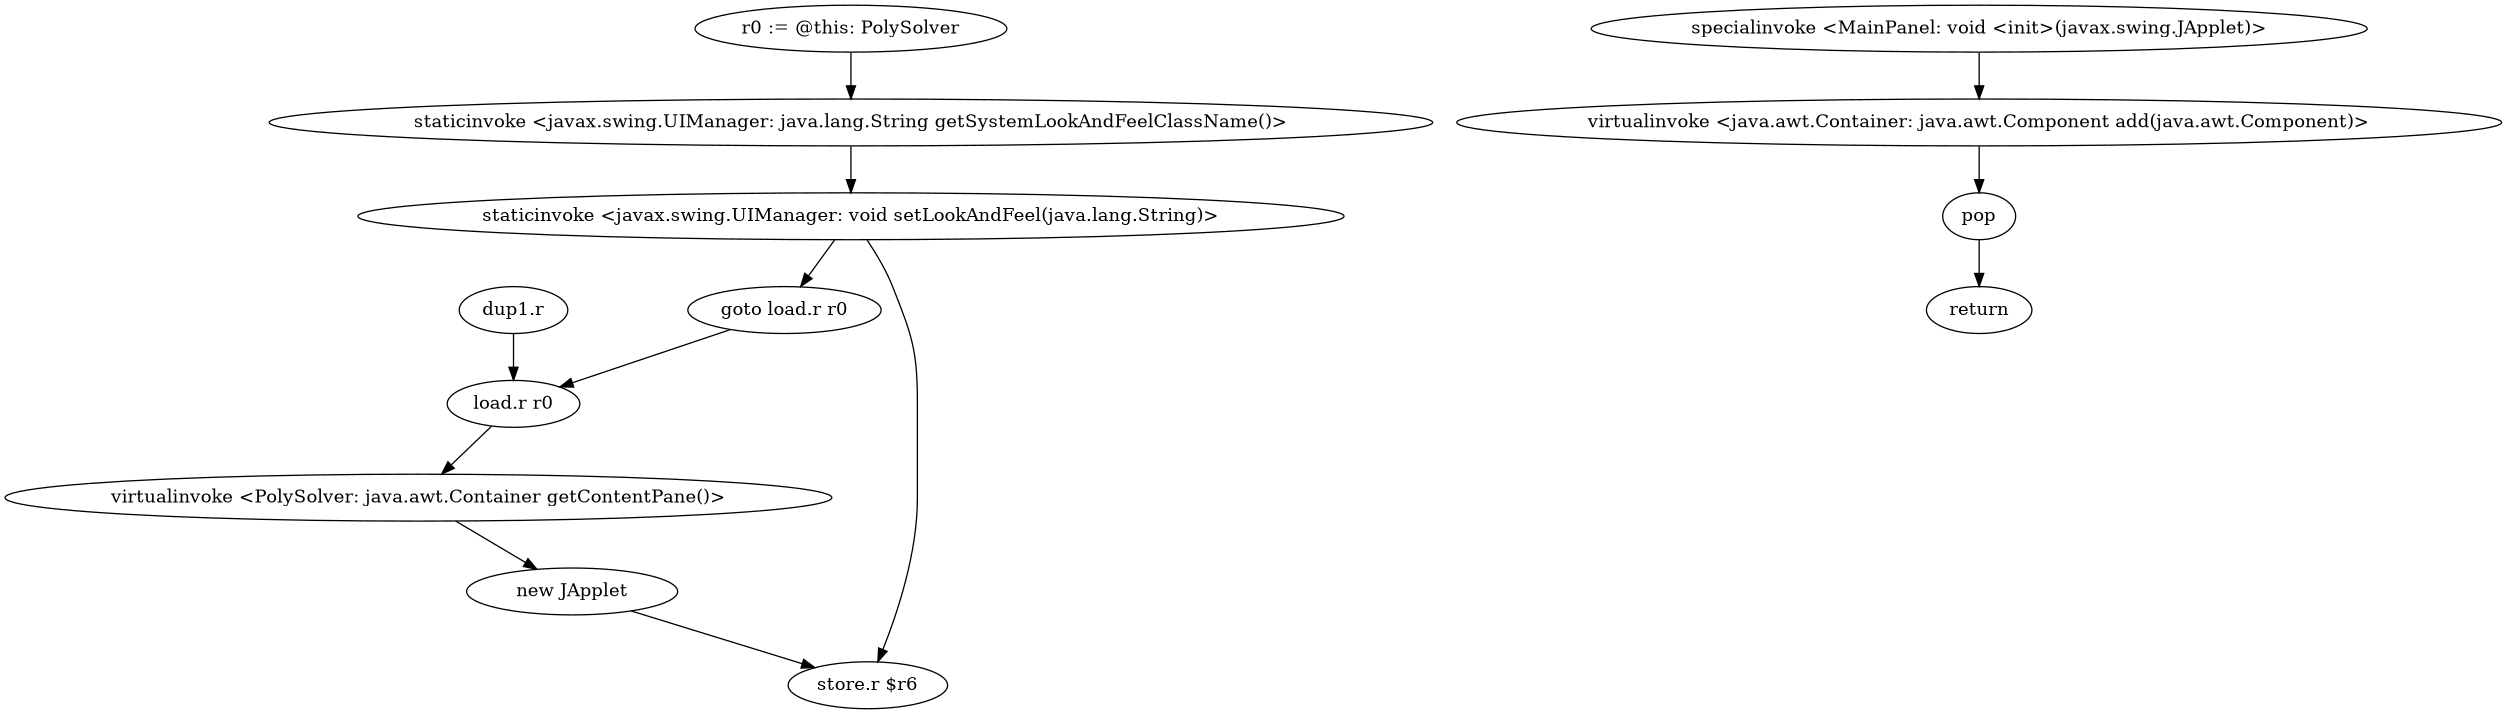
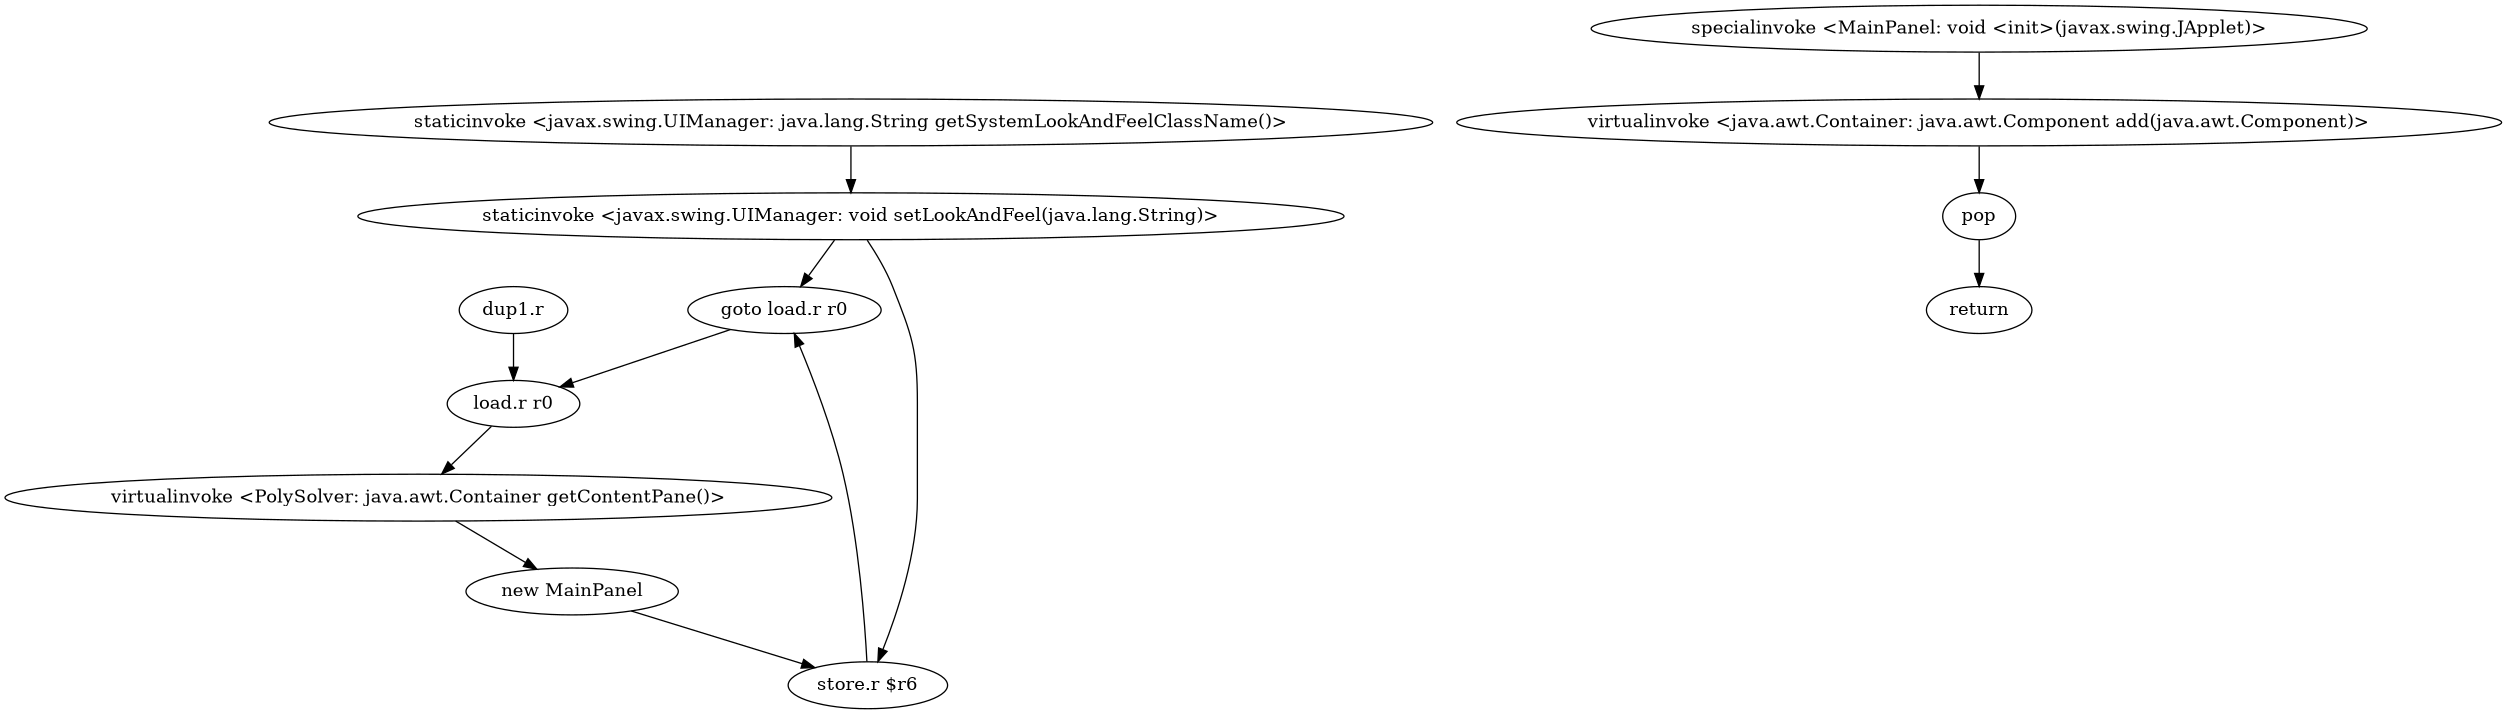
node "r0 := @this: PolySolver": removed
edge "store.r $r6" -> "goto load.r r0": added
node "new JApplet": label "new JApplet" -> "new MainPanel"
